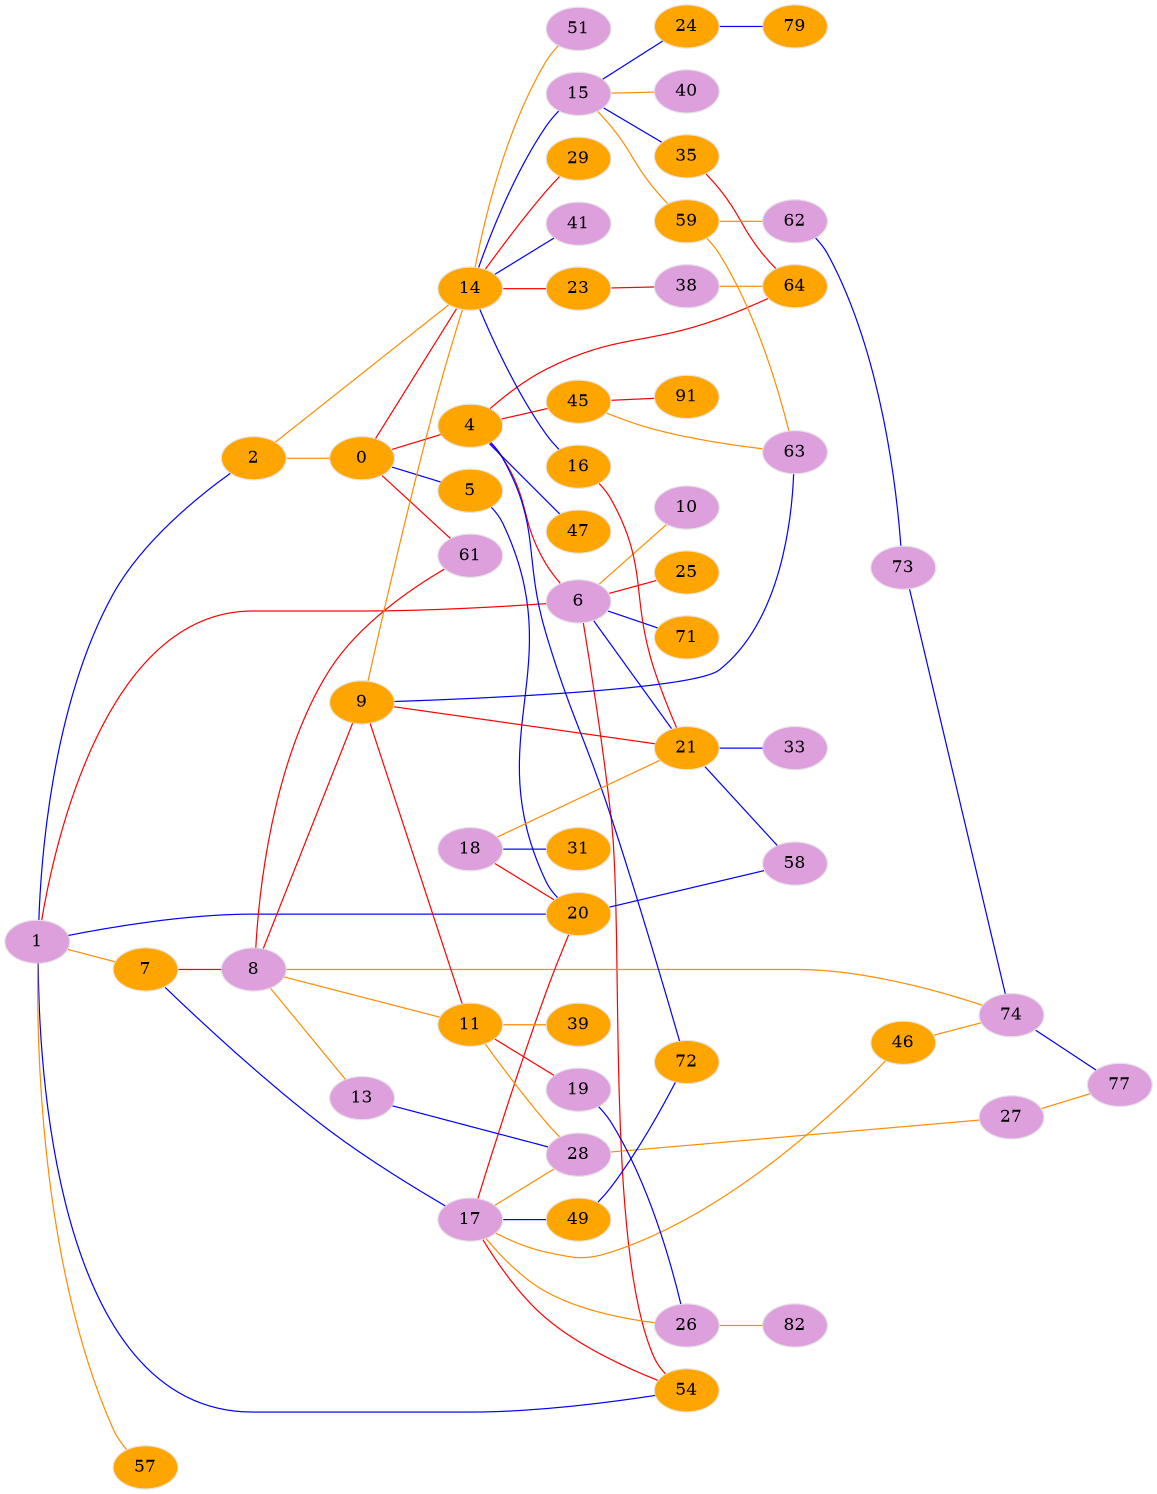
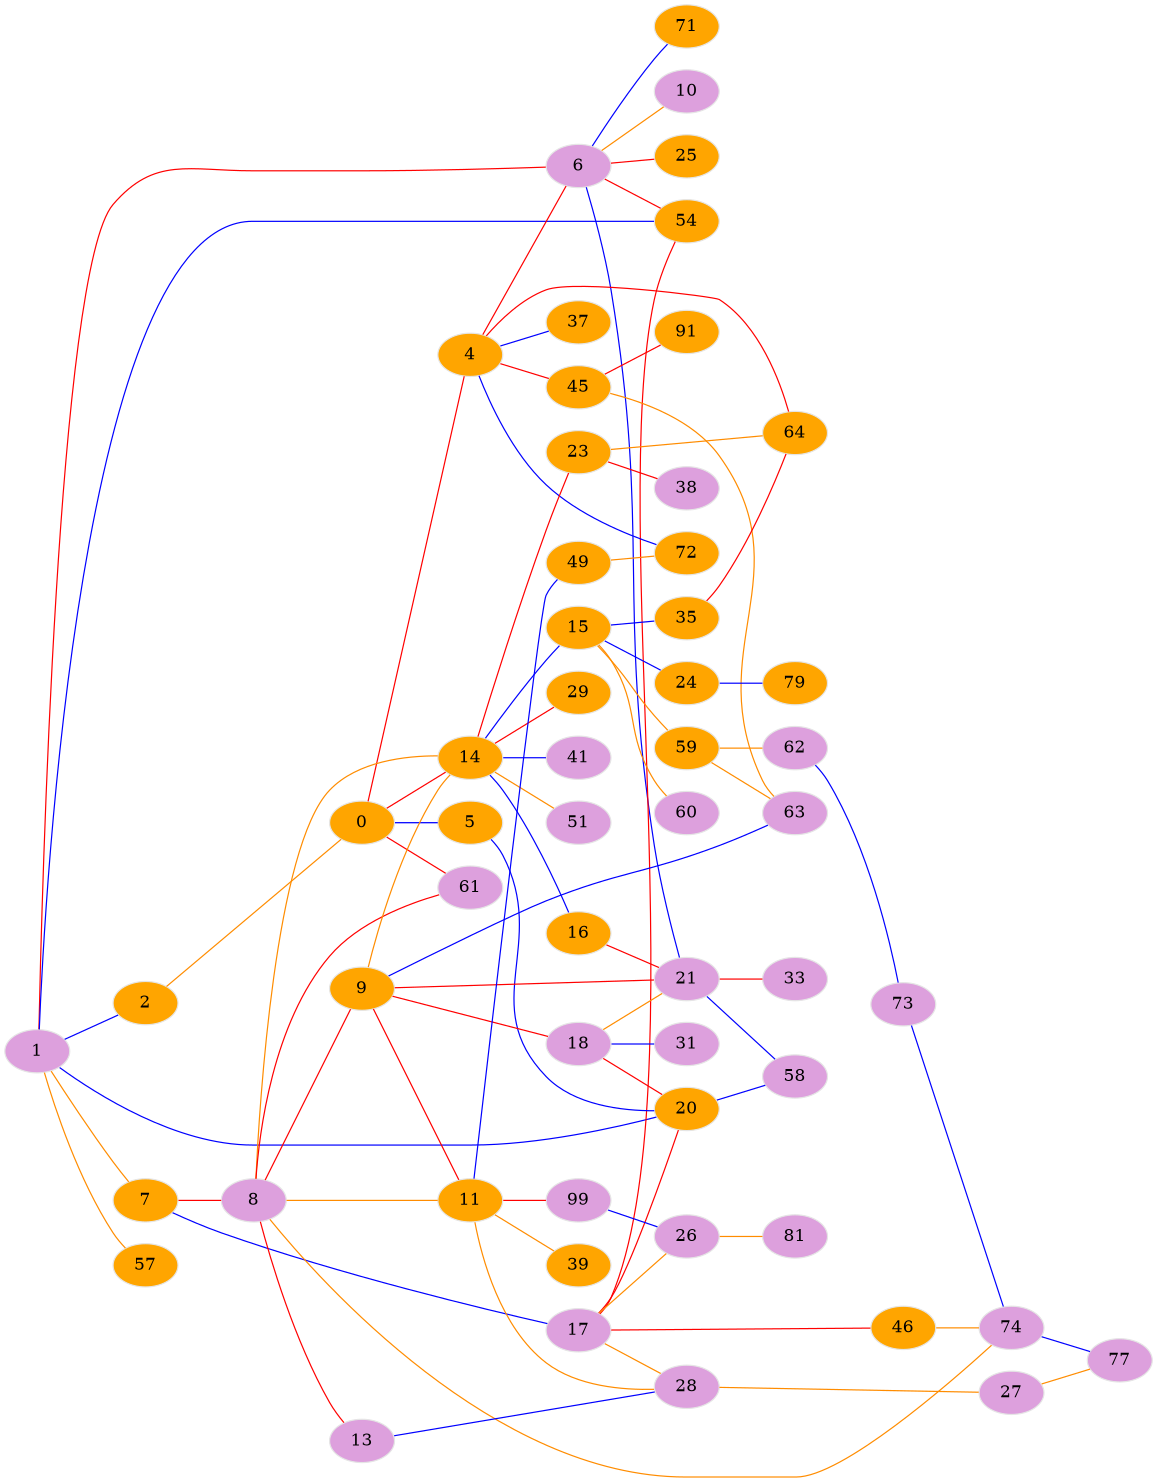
node "40": label "40" -> "60"
node "15": fillcolor plum -> orange
edge "38" -- "64": now "23" -- "64"
edge "14" -- "2": now "14" -- "8"
node "47": label "47" -> "37"
node "21": fillcolor orange -> plum
edge "21" -- "33": color blue -> red
node "31": fillcolor orange -> plum
edge "9" -- "18": added
edge "8" -- "13": color darkorange -> red
node "19": label "19" -> "99"
edge "72" -- "49": color blue -> darkorange
edge "46" -- "17": color darkorange -> red
edge "17" -- "49": now "11" -- "49"
node "82": label "82" -> "81"
